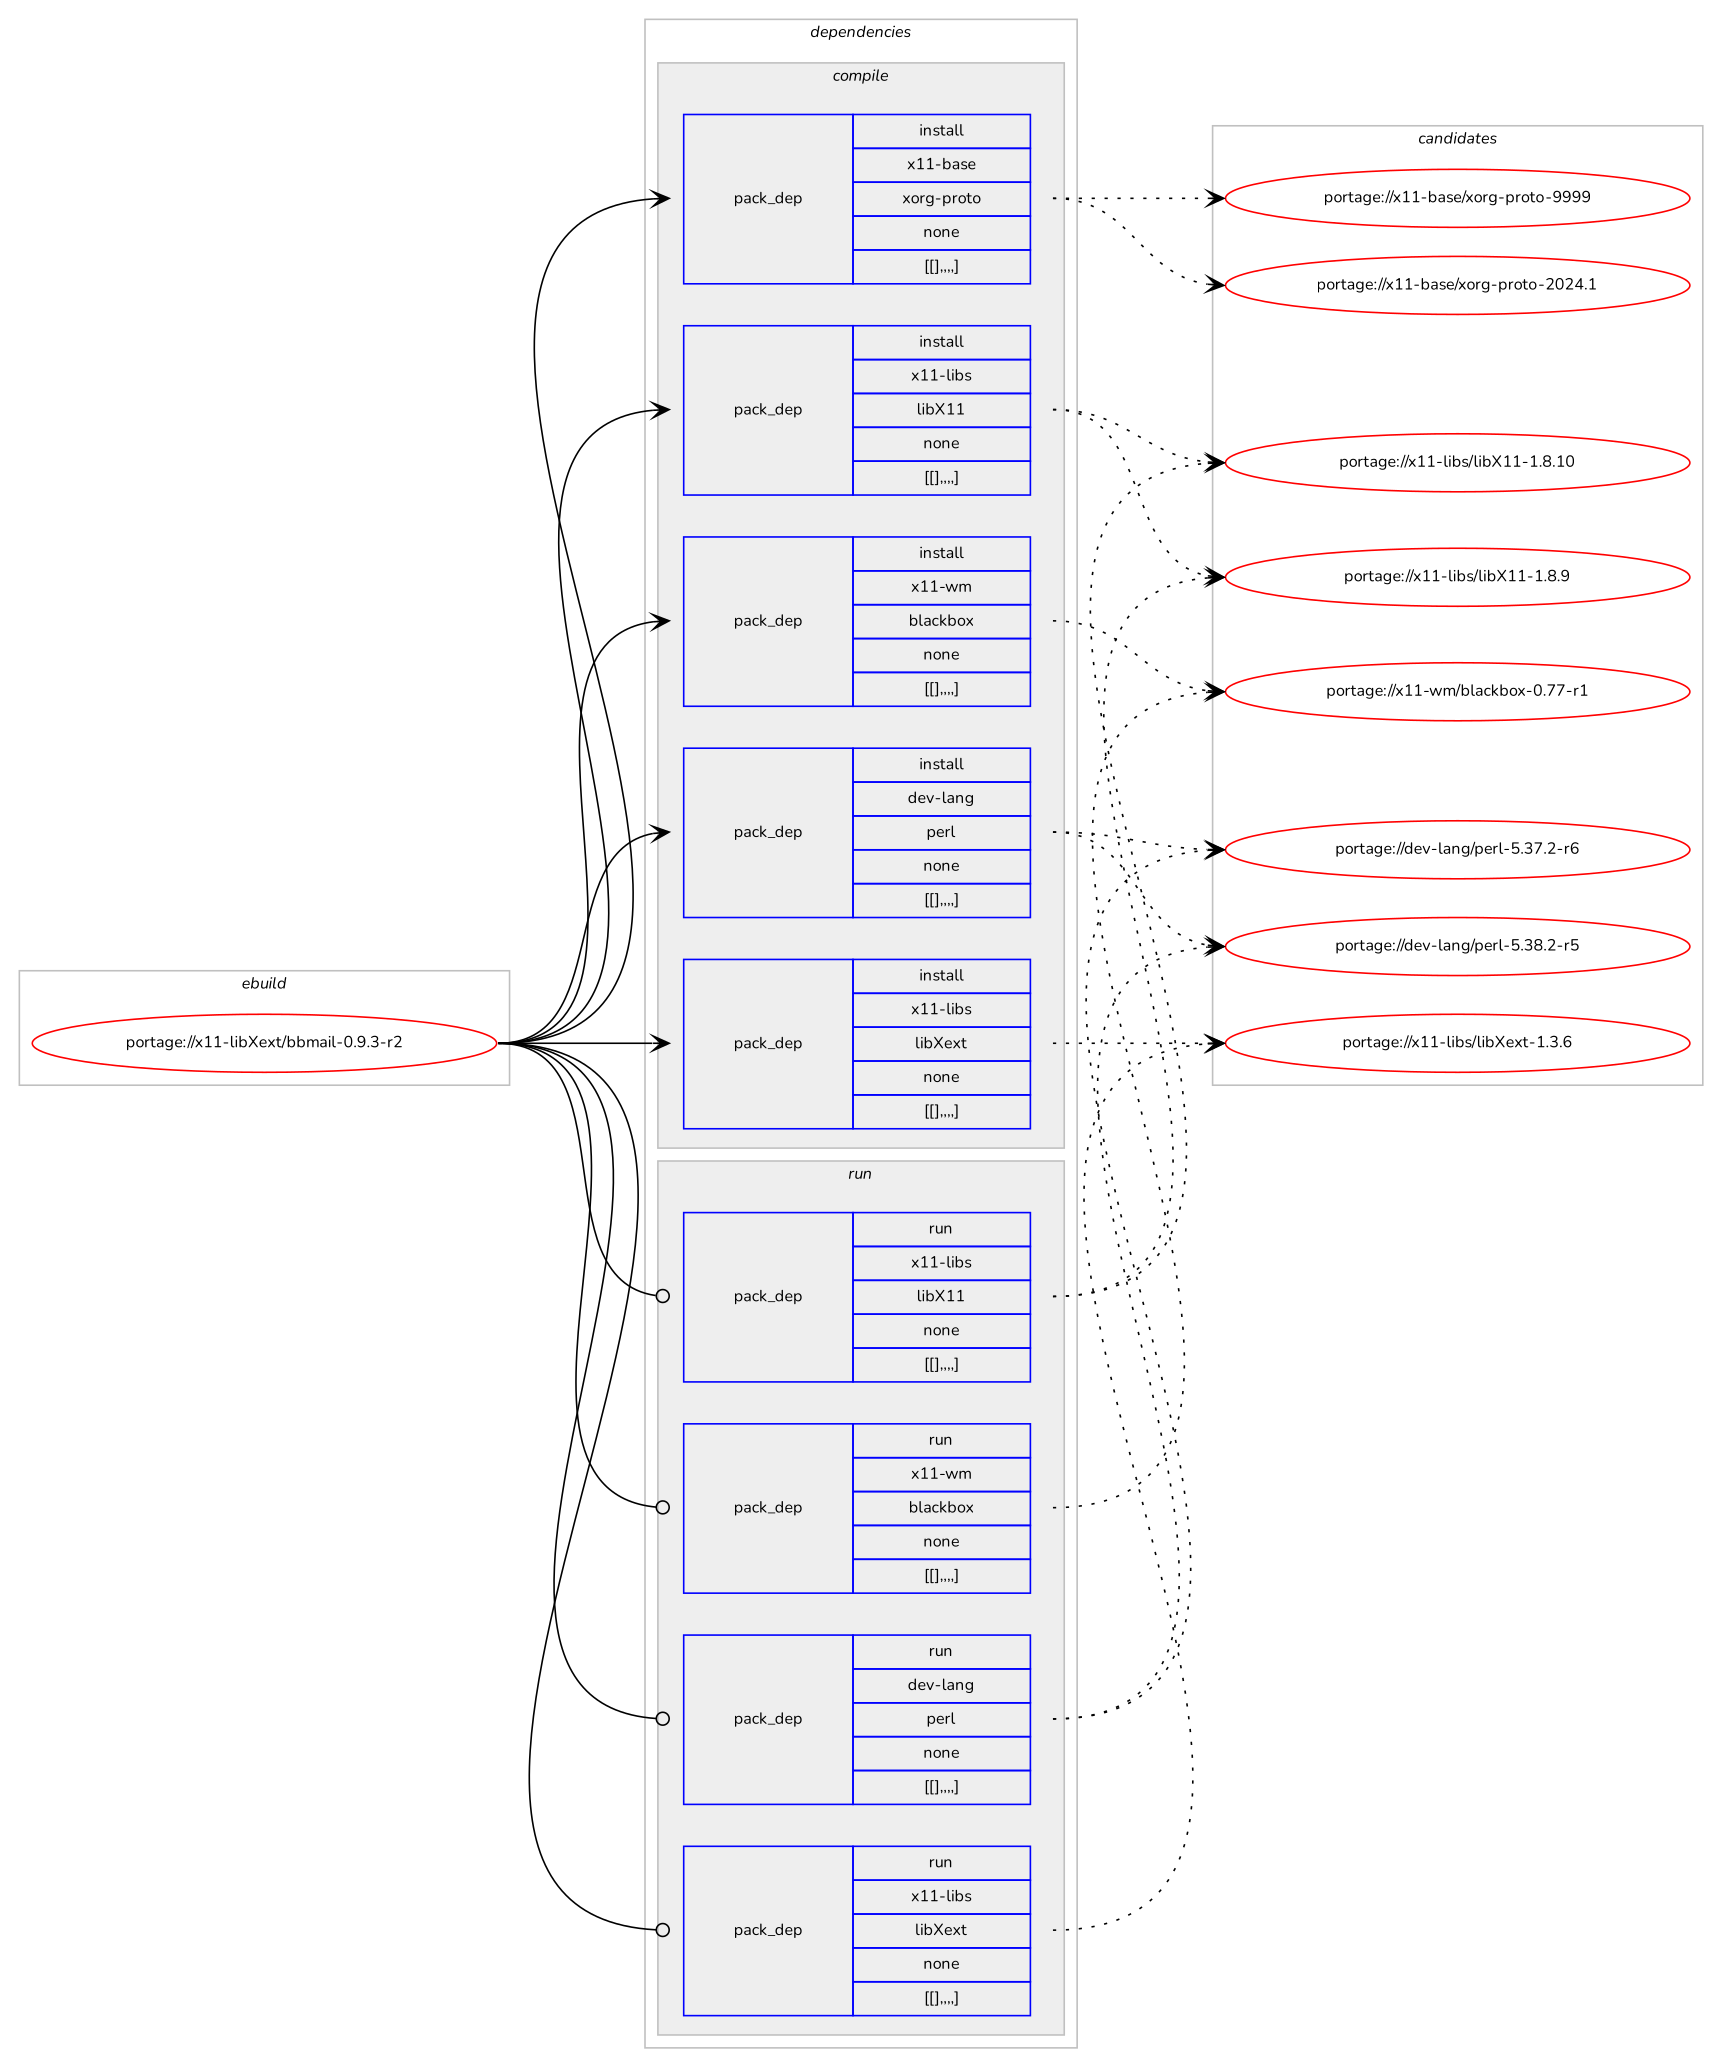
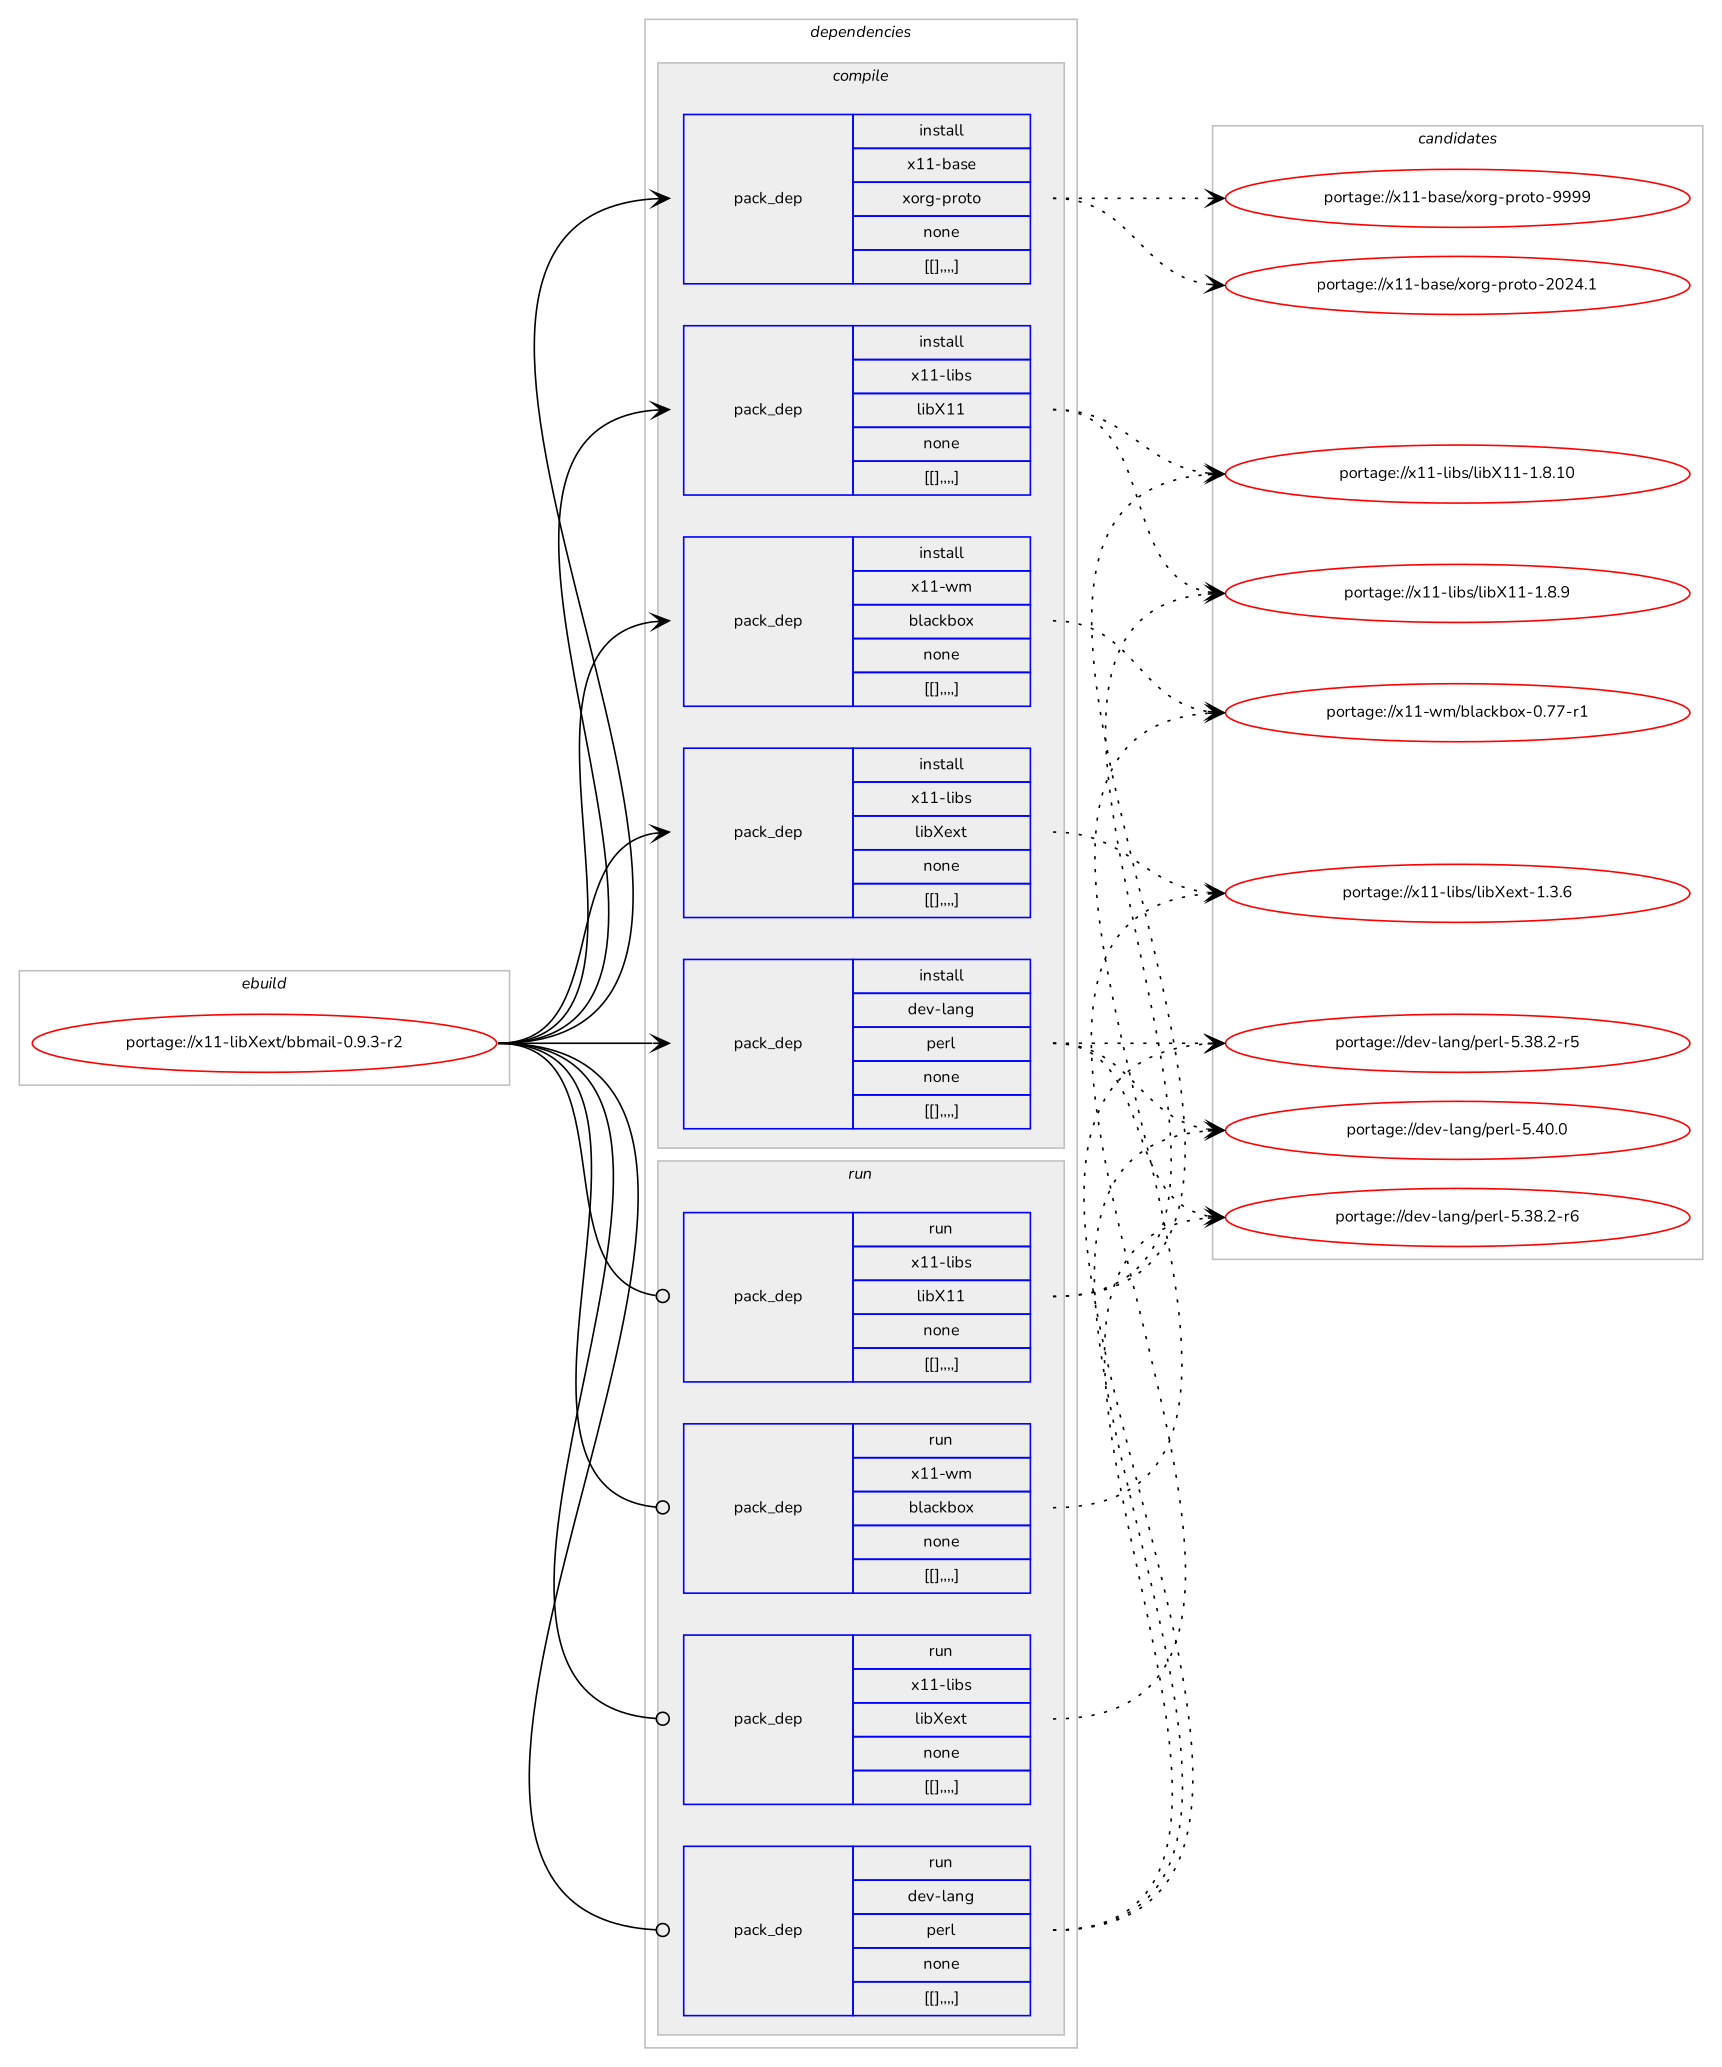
node "portage://dev-lang/perl-5.37.2-r6": label "portage://dev-lang/perl-5.37.2-r6" -> "portage://dev-lang/perl-5.38.2-r6"
node "portage://dev-lang/perl-5.40.0": added
